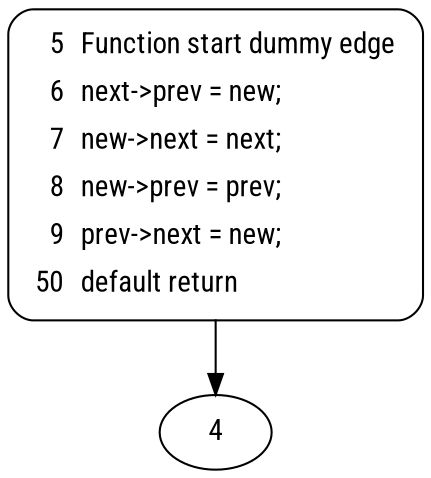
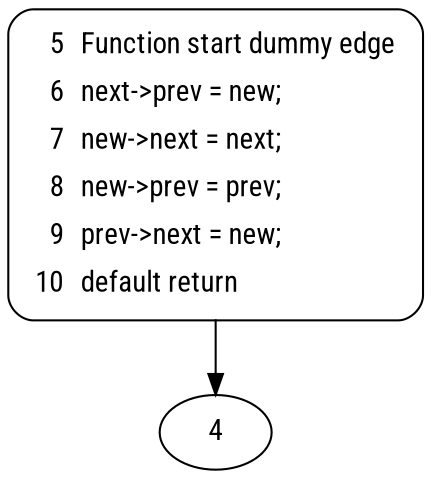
node "5": text "50" -> "10"
